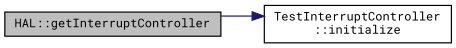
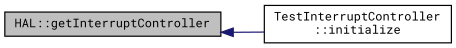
edge "HAL::getInterruptController" -> "TestInterruptController ::initialize": reversed
